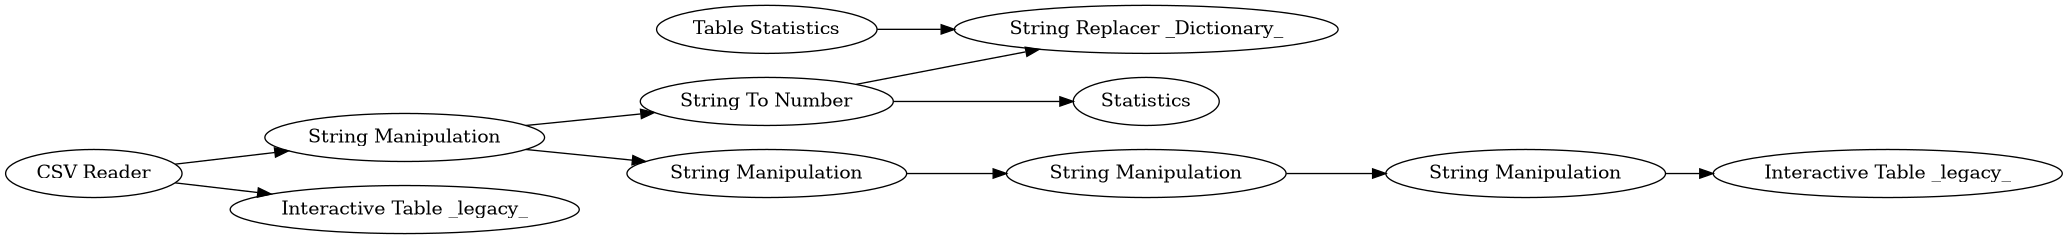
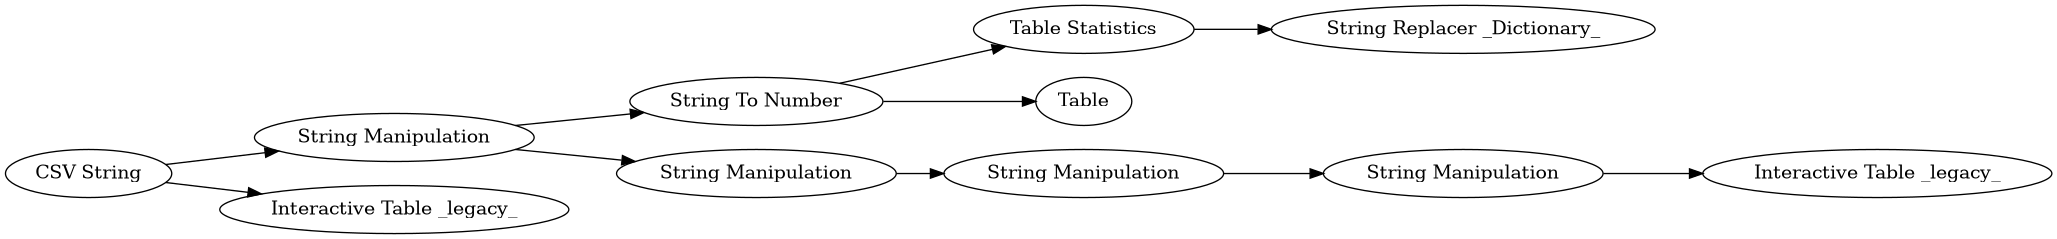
edge "String To Number" -> "String Replacer _Dictionary_": now "String To Number" -> "Table Statistics"
node "Statistics": label "Statistics" -> "Table"
node "CSV Reader": label "CSV Reader" -> "CSV String"
